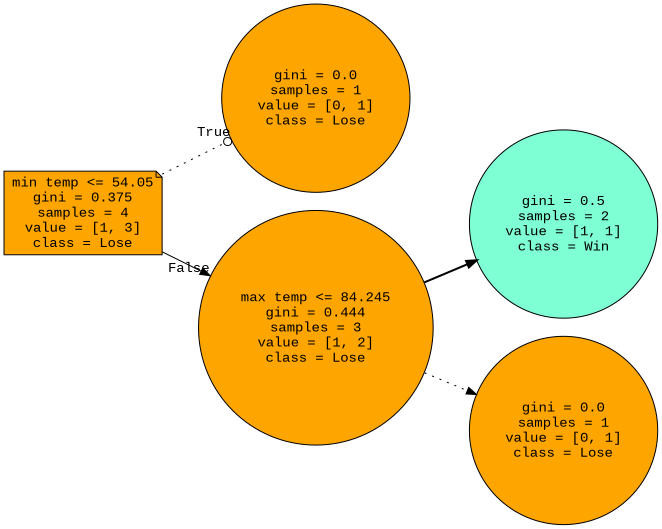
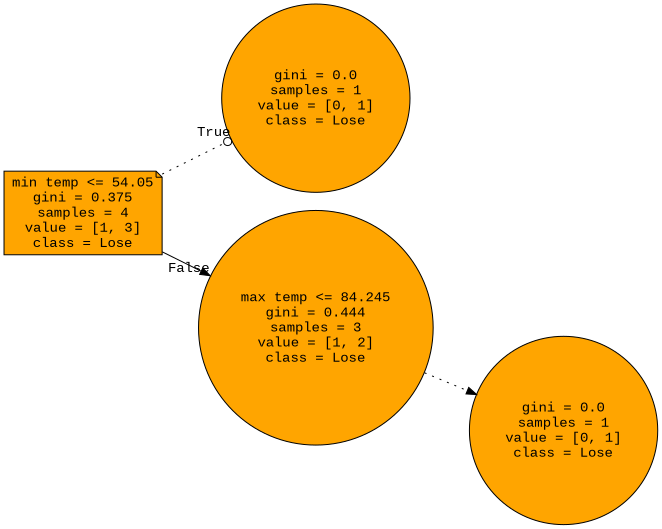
node "gini = 0.5 samples = 2 value = [1, 1] class = Win": removed
